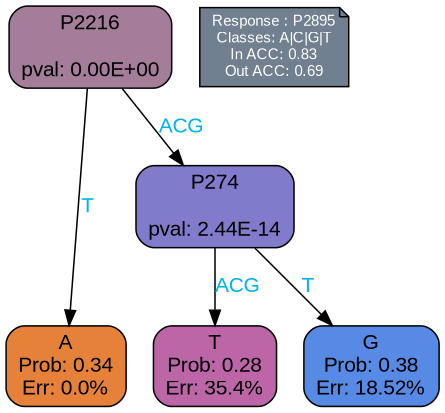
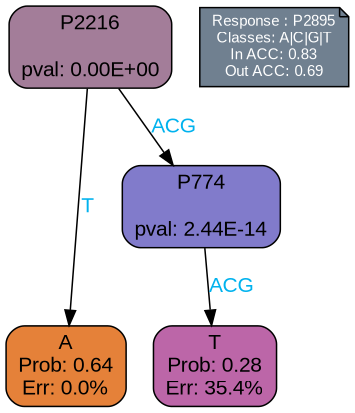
node "P274 pval: 2.44E-14": label "P274 pval: 2.44E-14" -> "P774 pval: 2.44E-14"
node "A Prob: 0.34 Err: 0.0%": label "A Prob: 0.34 Err: 0.0%" -> "A Prob: 0.64 Err: 0.0%"
node "G Prob: 0.38 Err: 18.52%": removed
